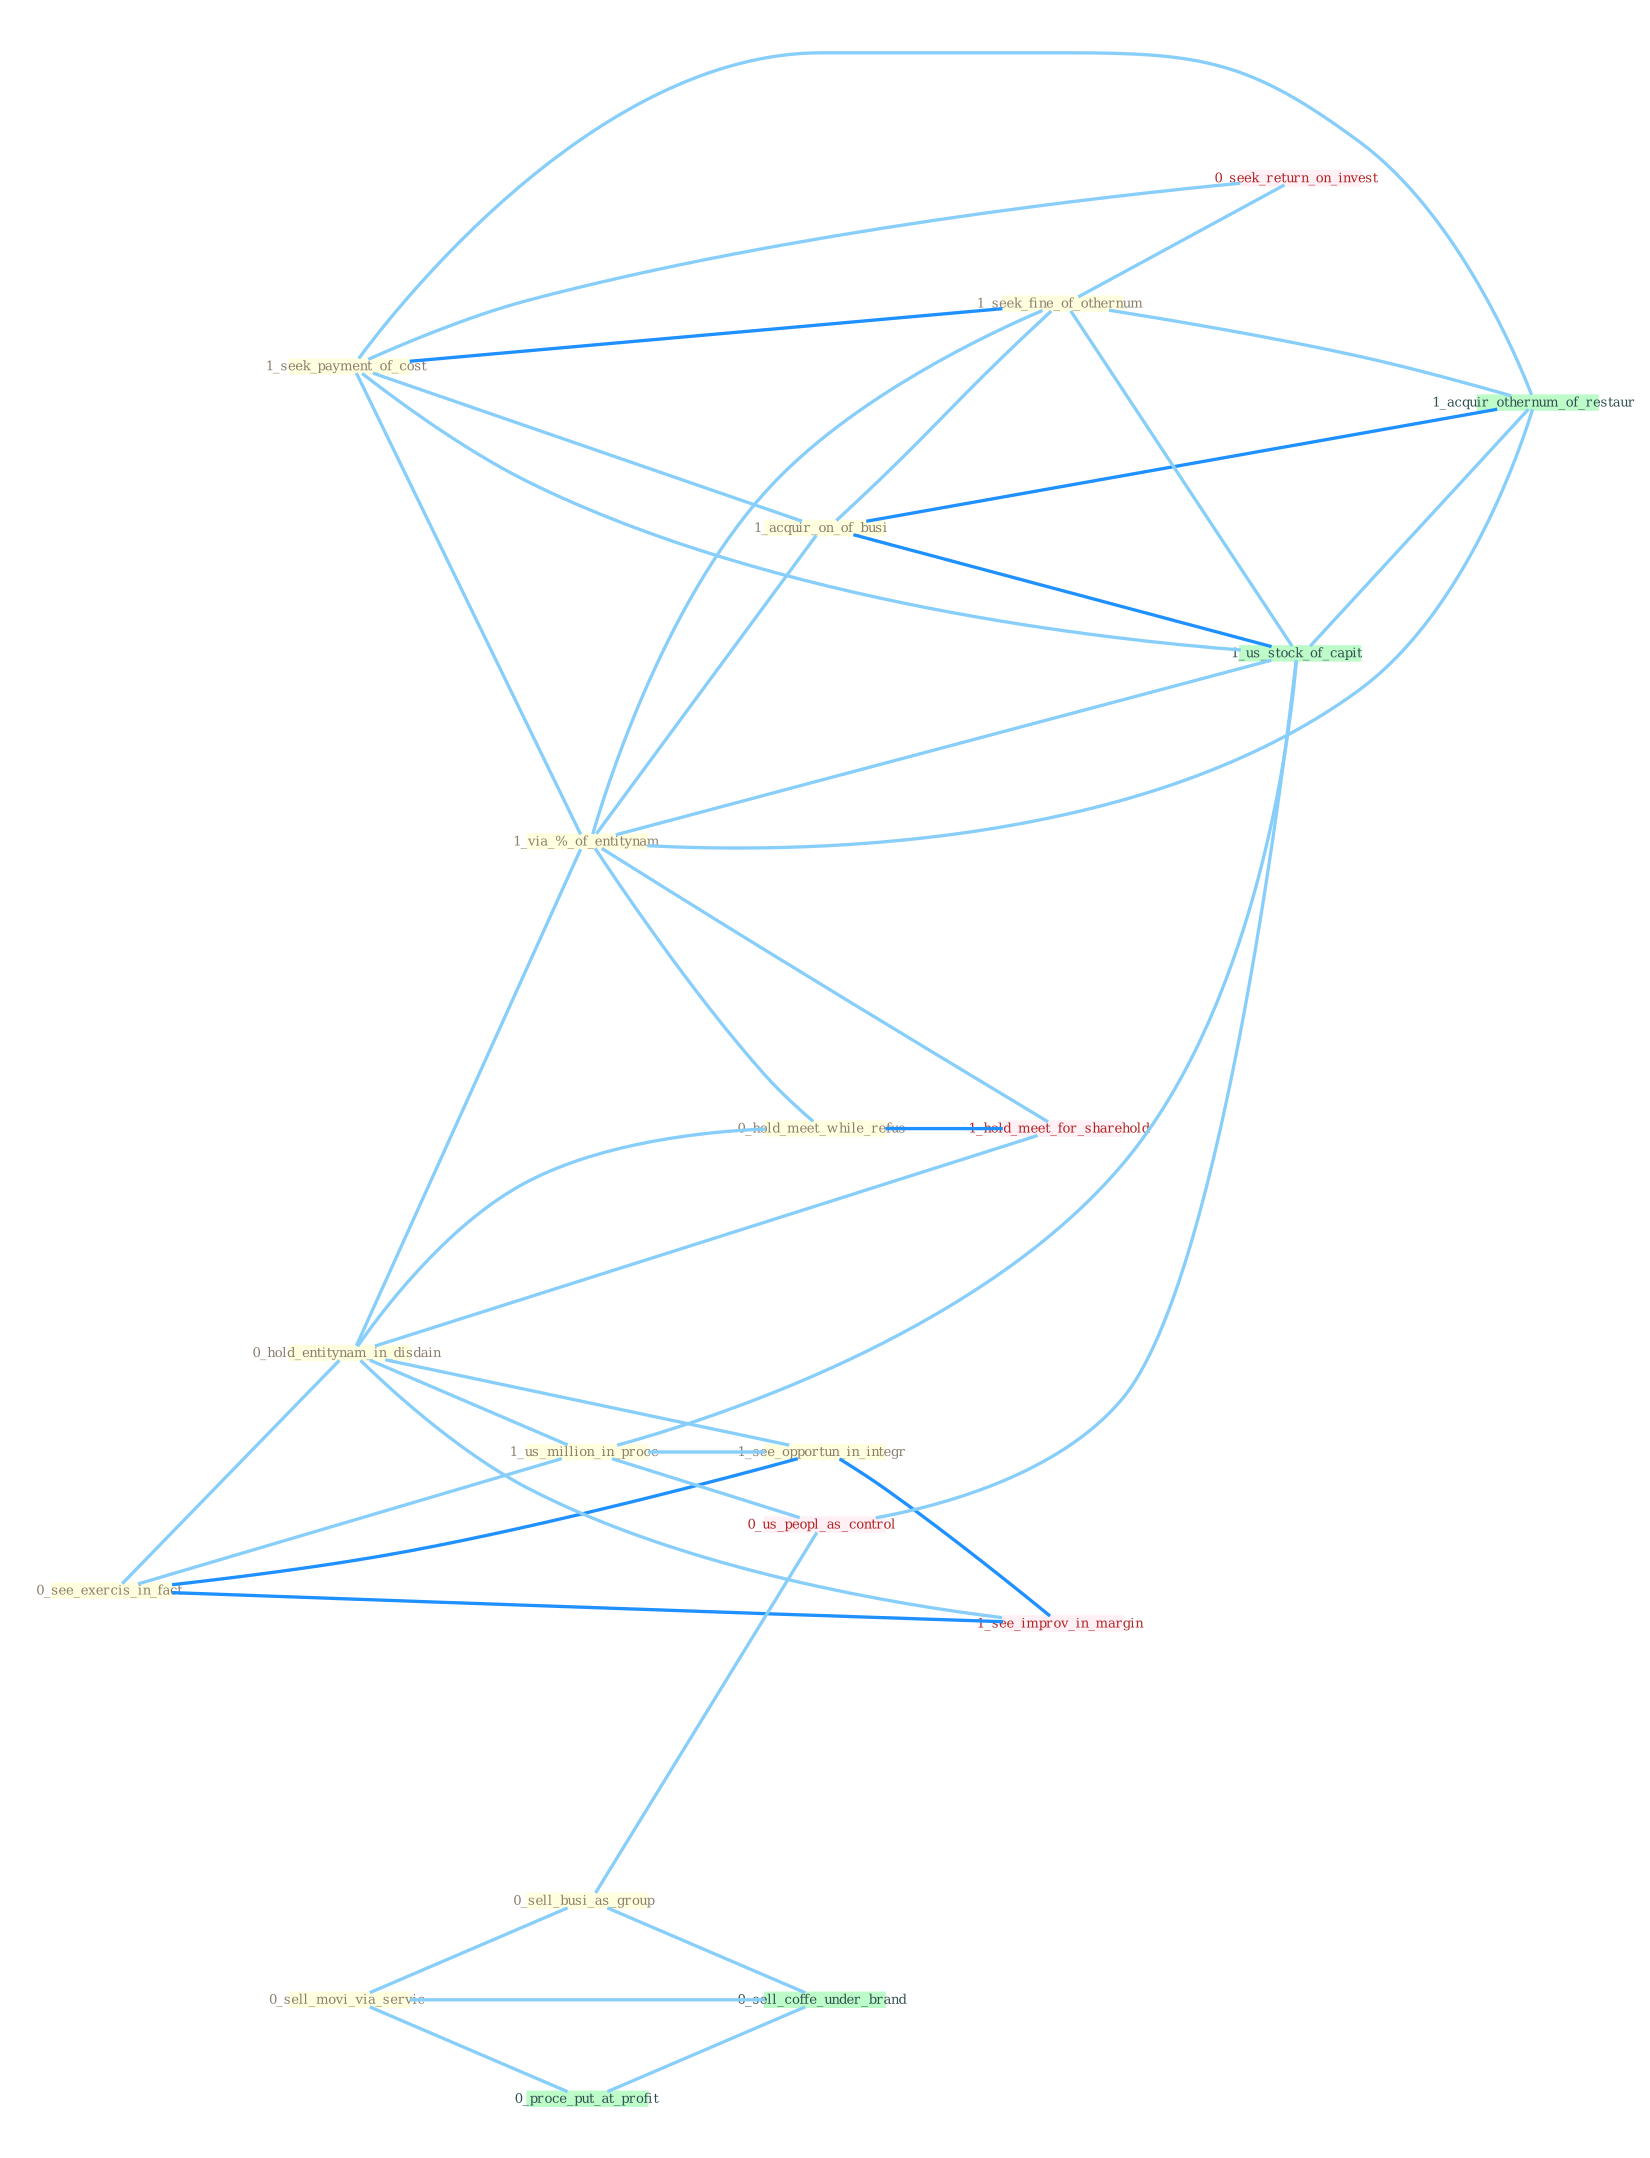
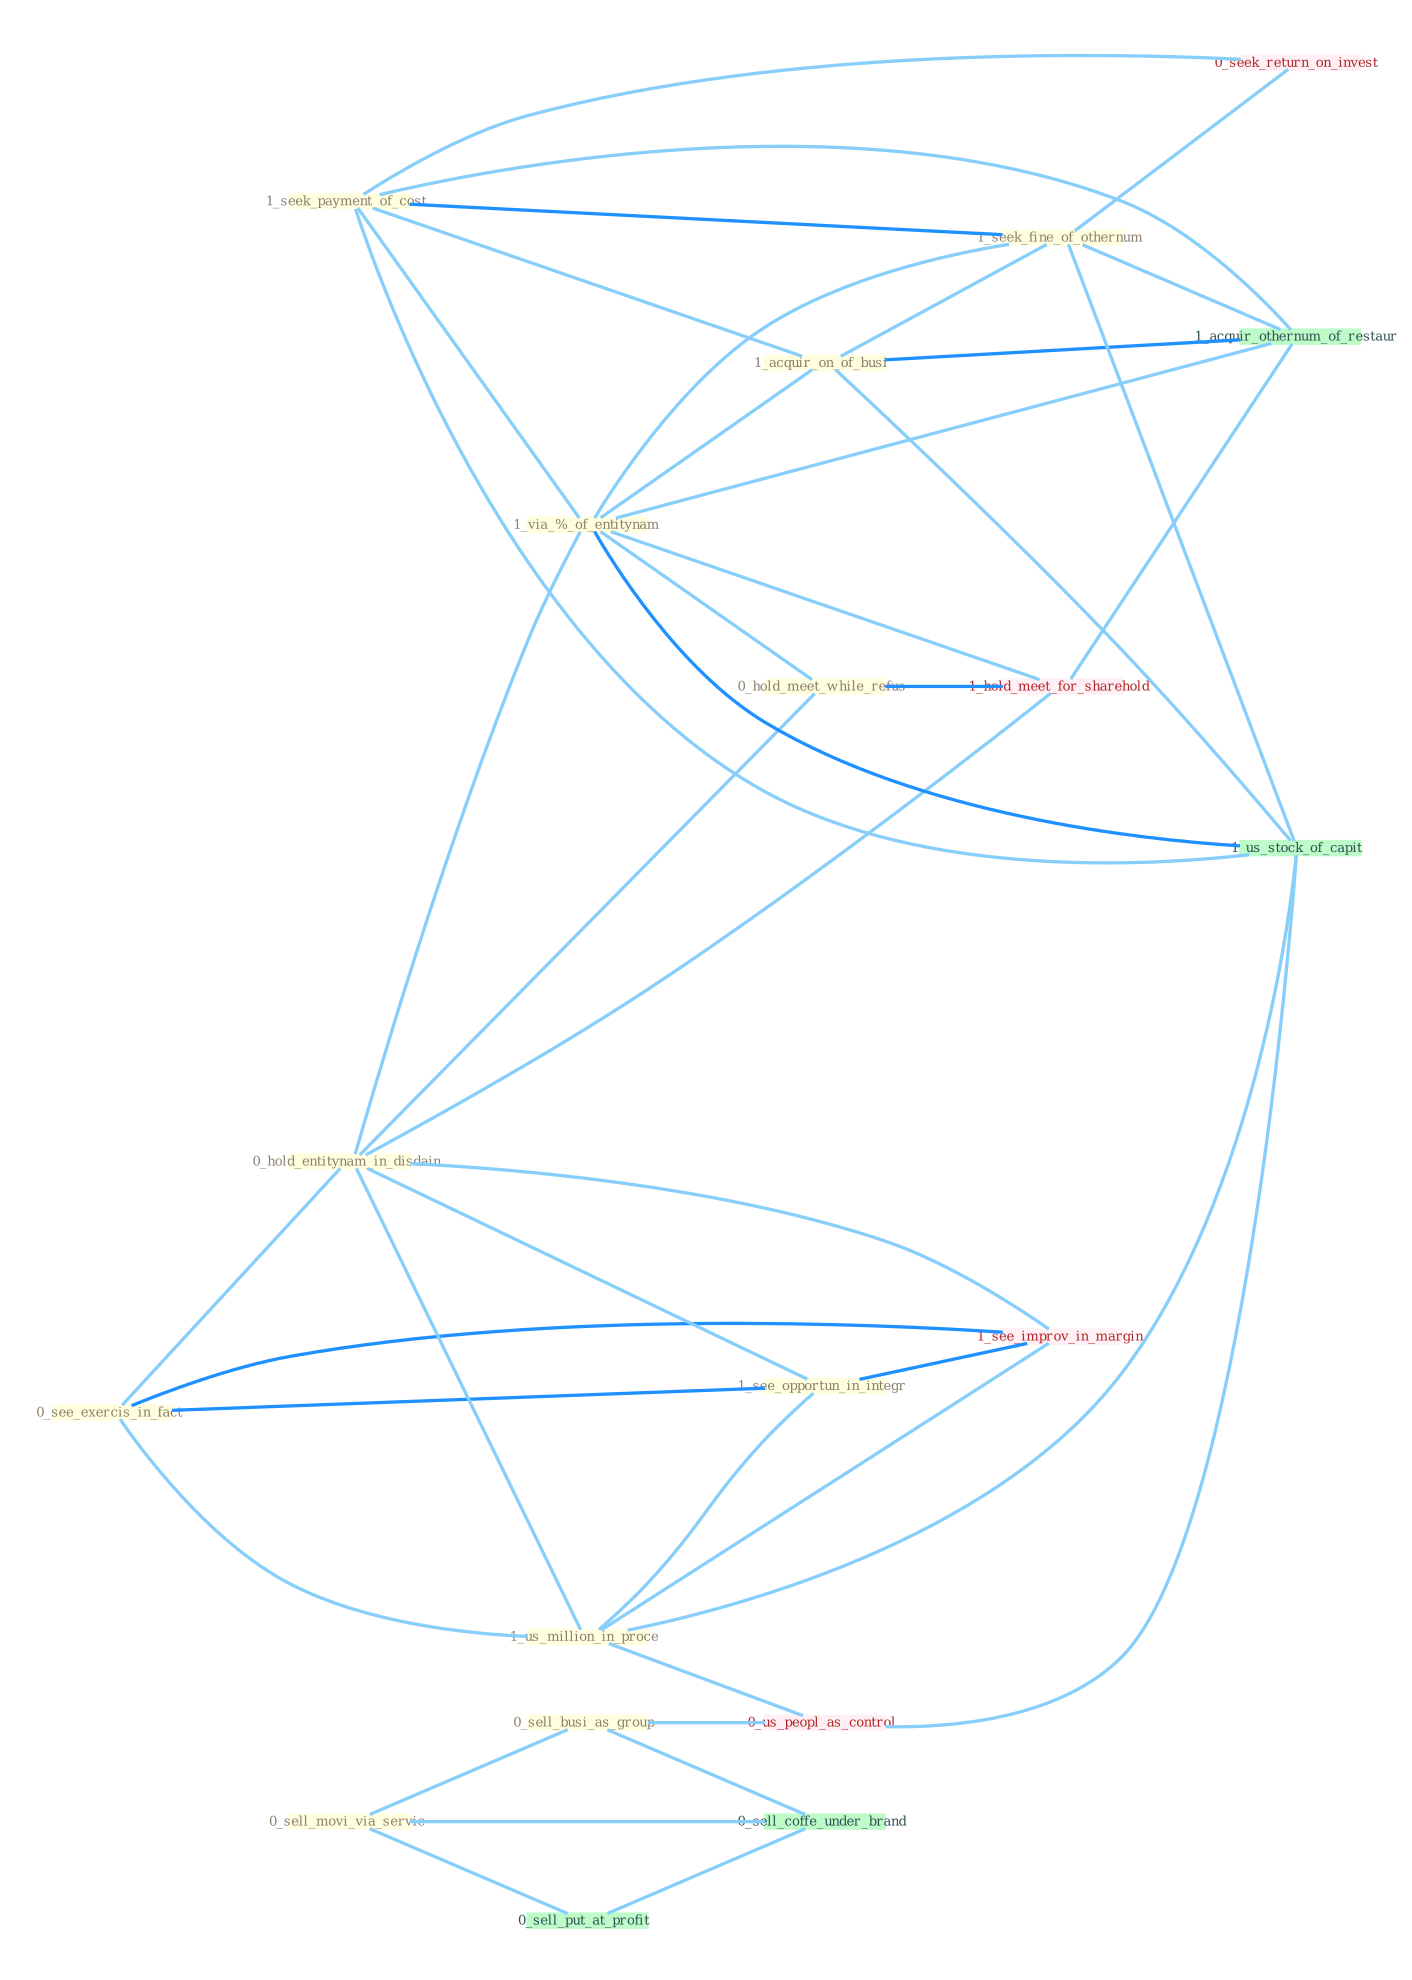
edge "1_acquir_othernum_of_restaur" -- "1_us_stock_of_capit": now "1_acquir_othernum_of_restaur" -- "1_hold_meet_for_sharehold"
edge "1_acquir_on_of_busi" -- "1_us_stock_of_capit": color #1e90ff -> #87cefa
edge "1_us_stock_of_capit" -- "1_via_%_of_entitynam": color #87cefa -> #1e90ff
edge "1_see_improv_in_margin" -- "1_us_million_in_proce": added
node "0_proce_put_at_profit": label "0_proce_put_at_profit" -> "0_sell_put_at_profit"
